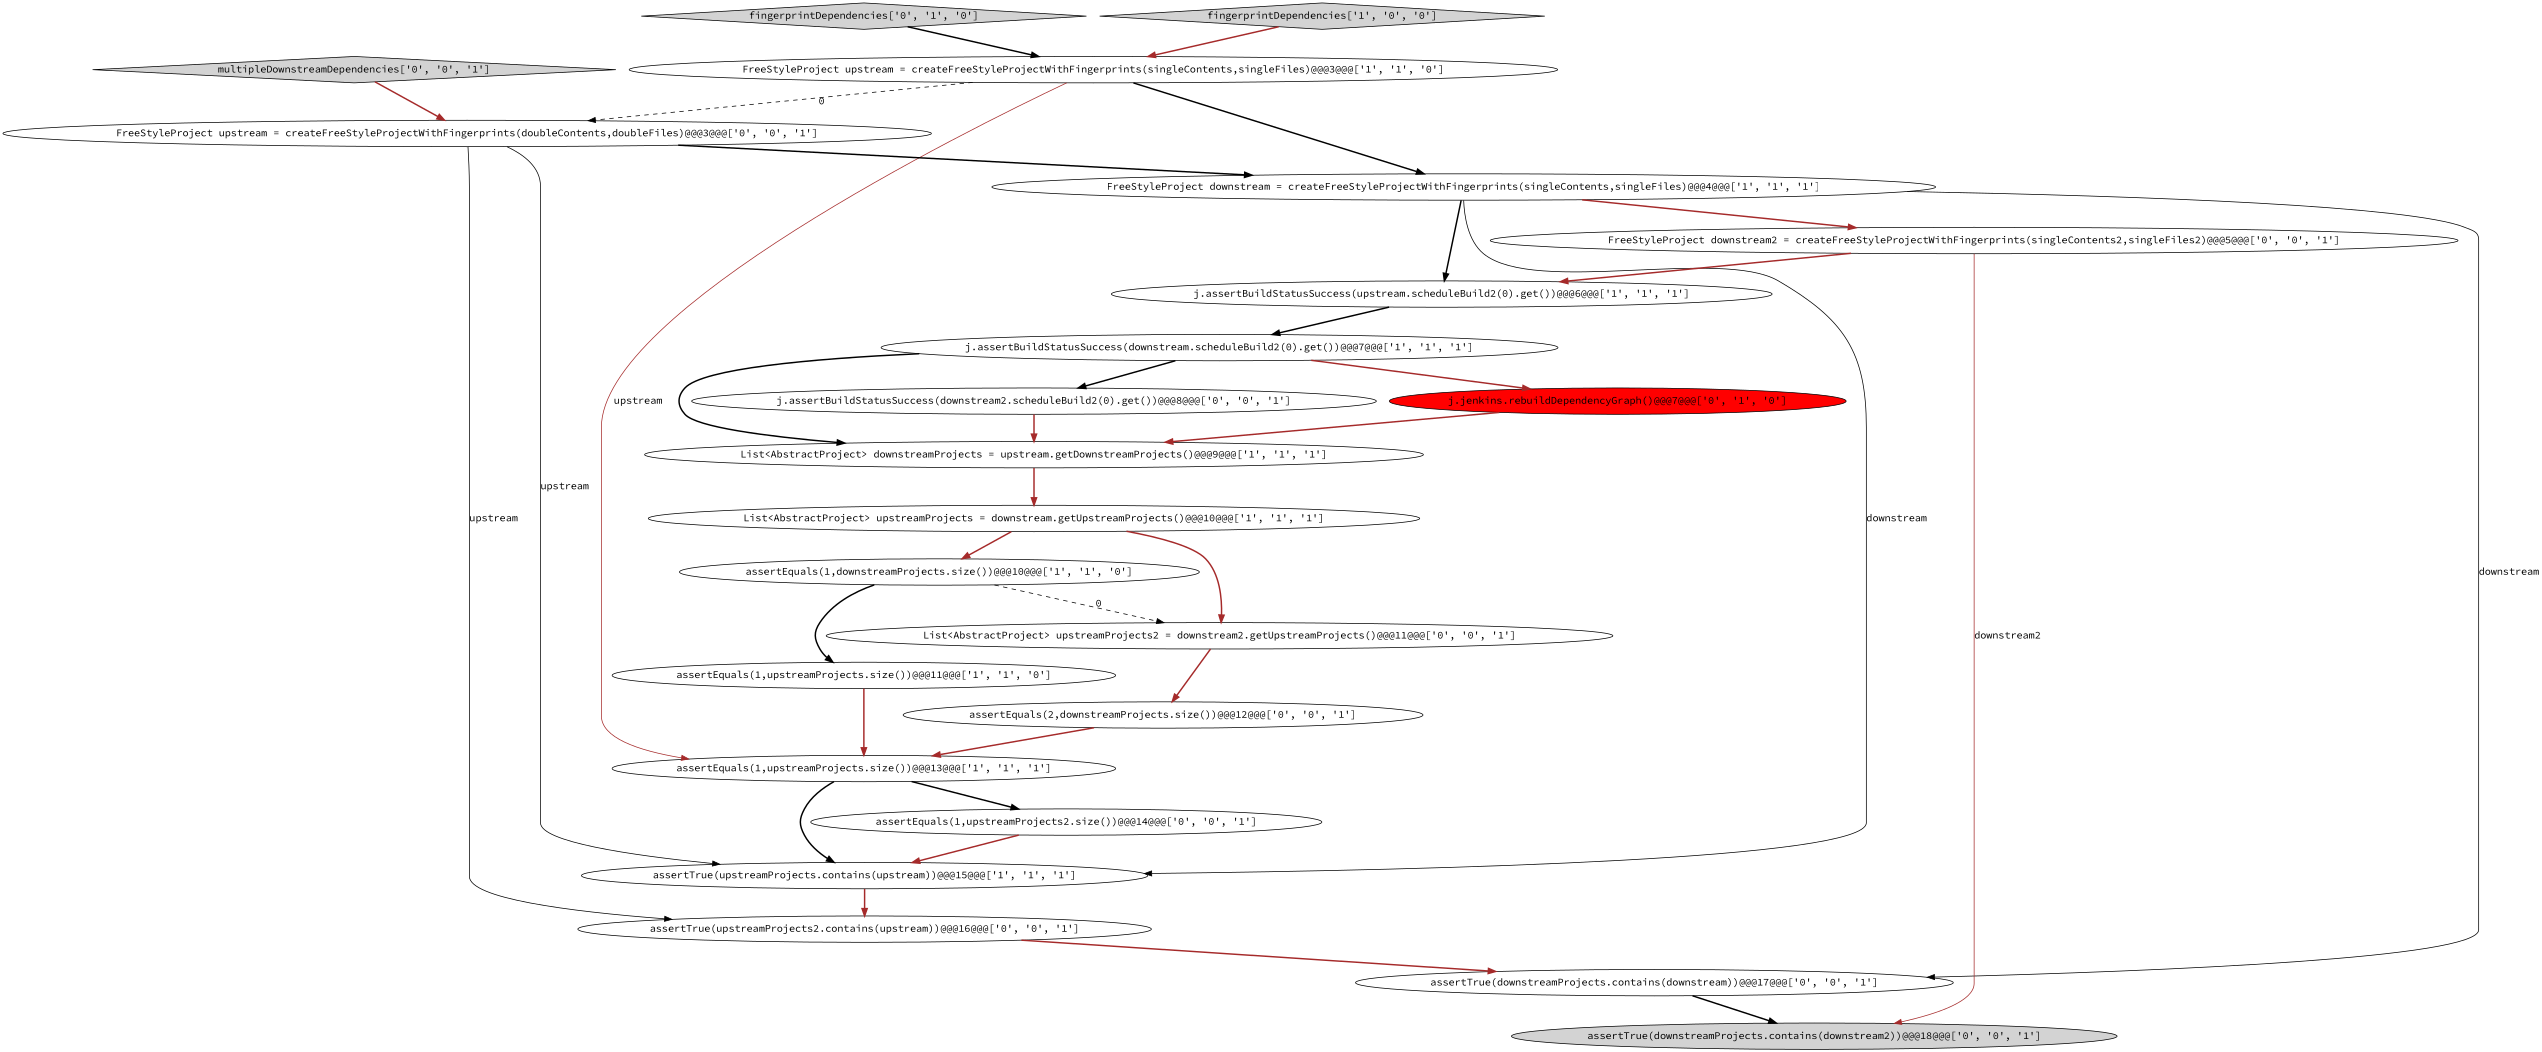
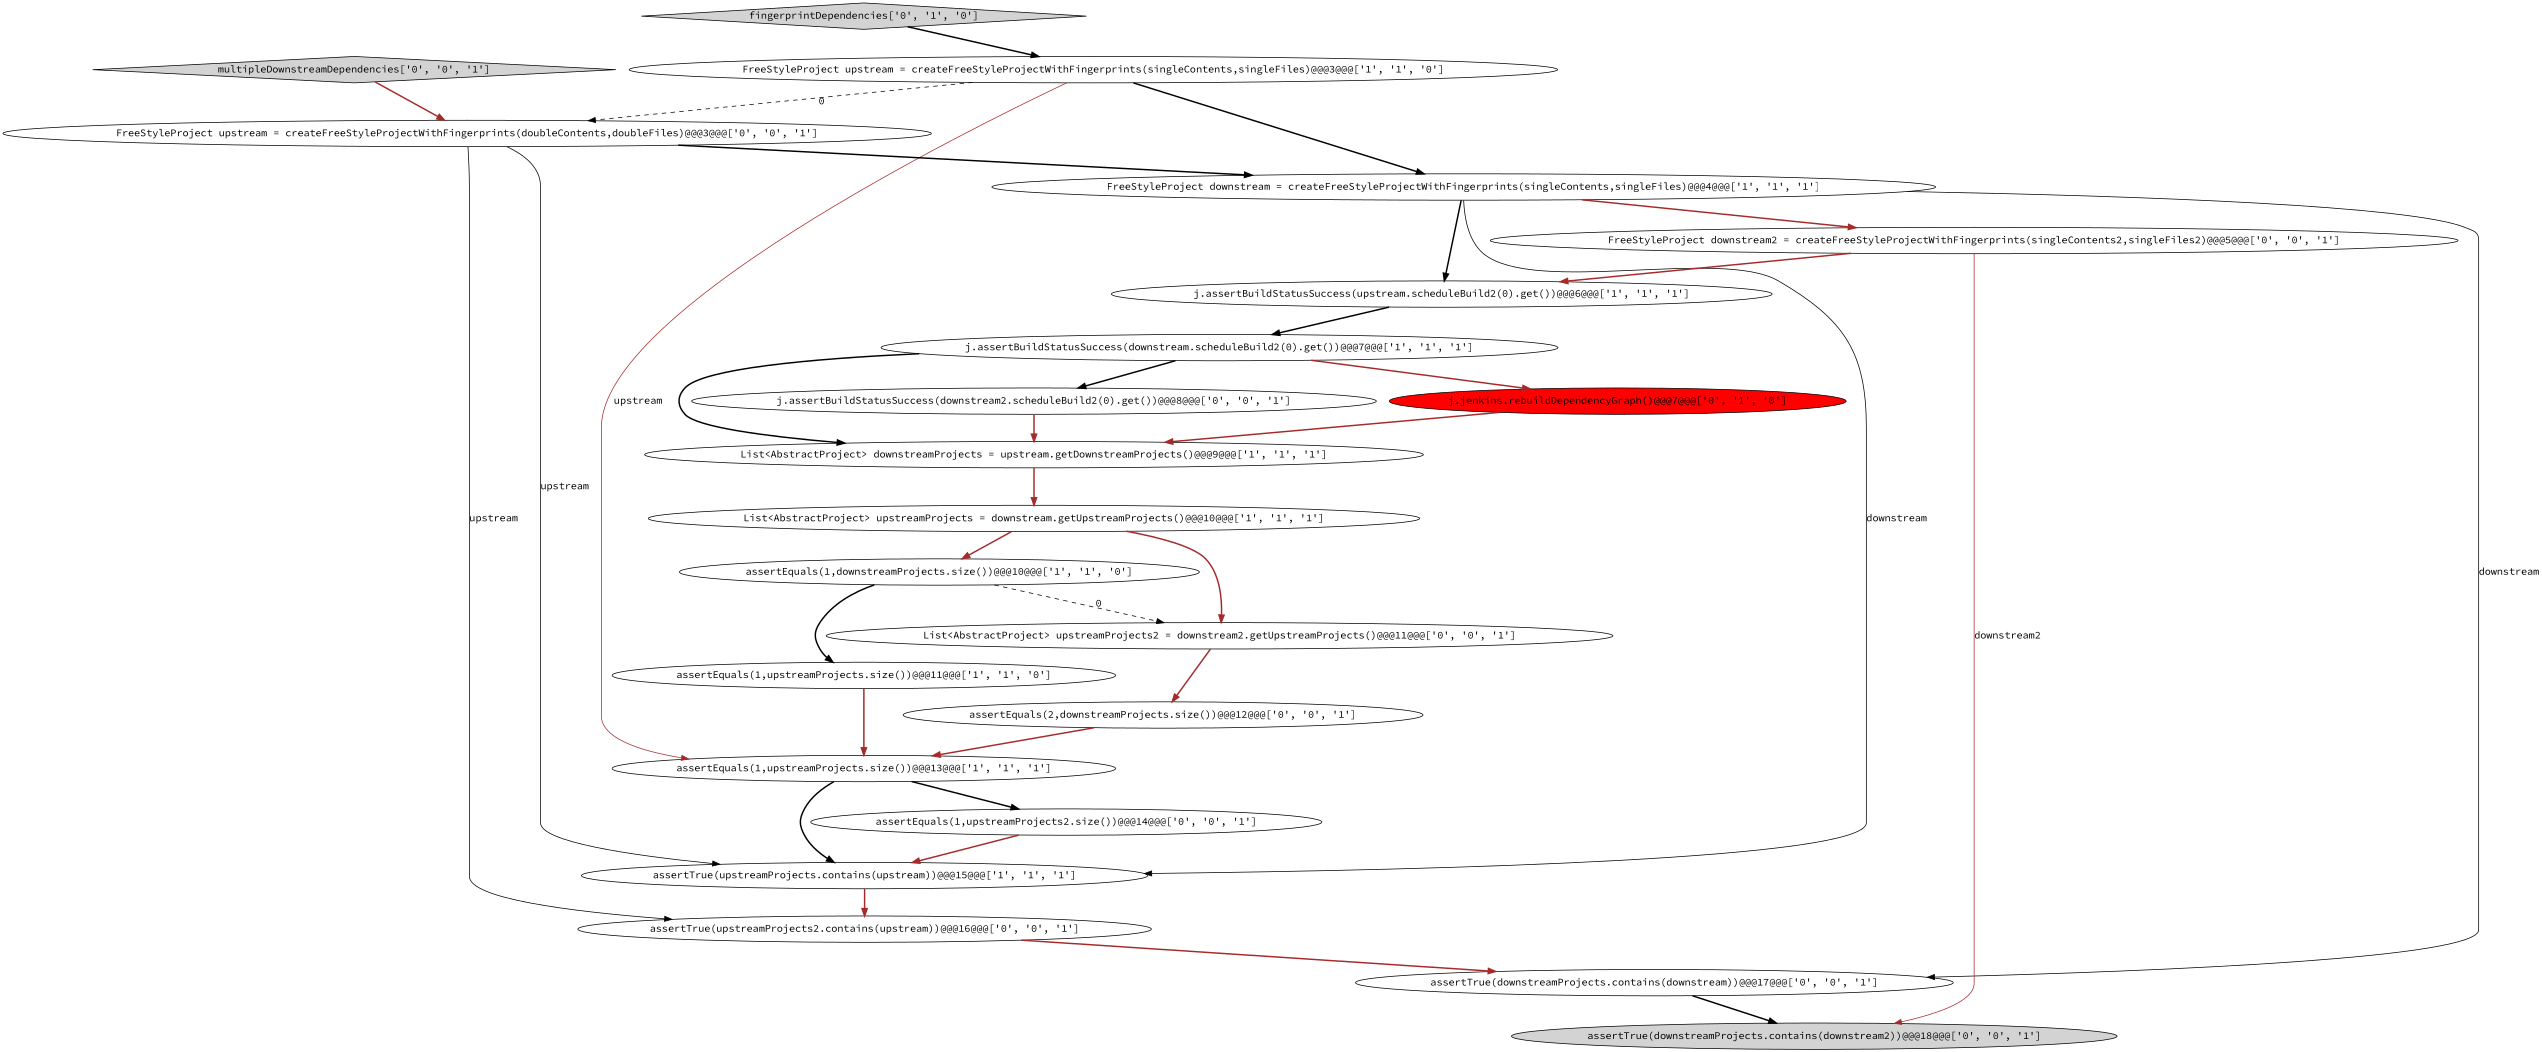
node "fingerprintDependencies['1', '0', '0']": removed
